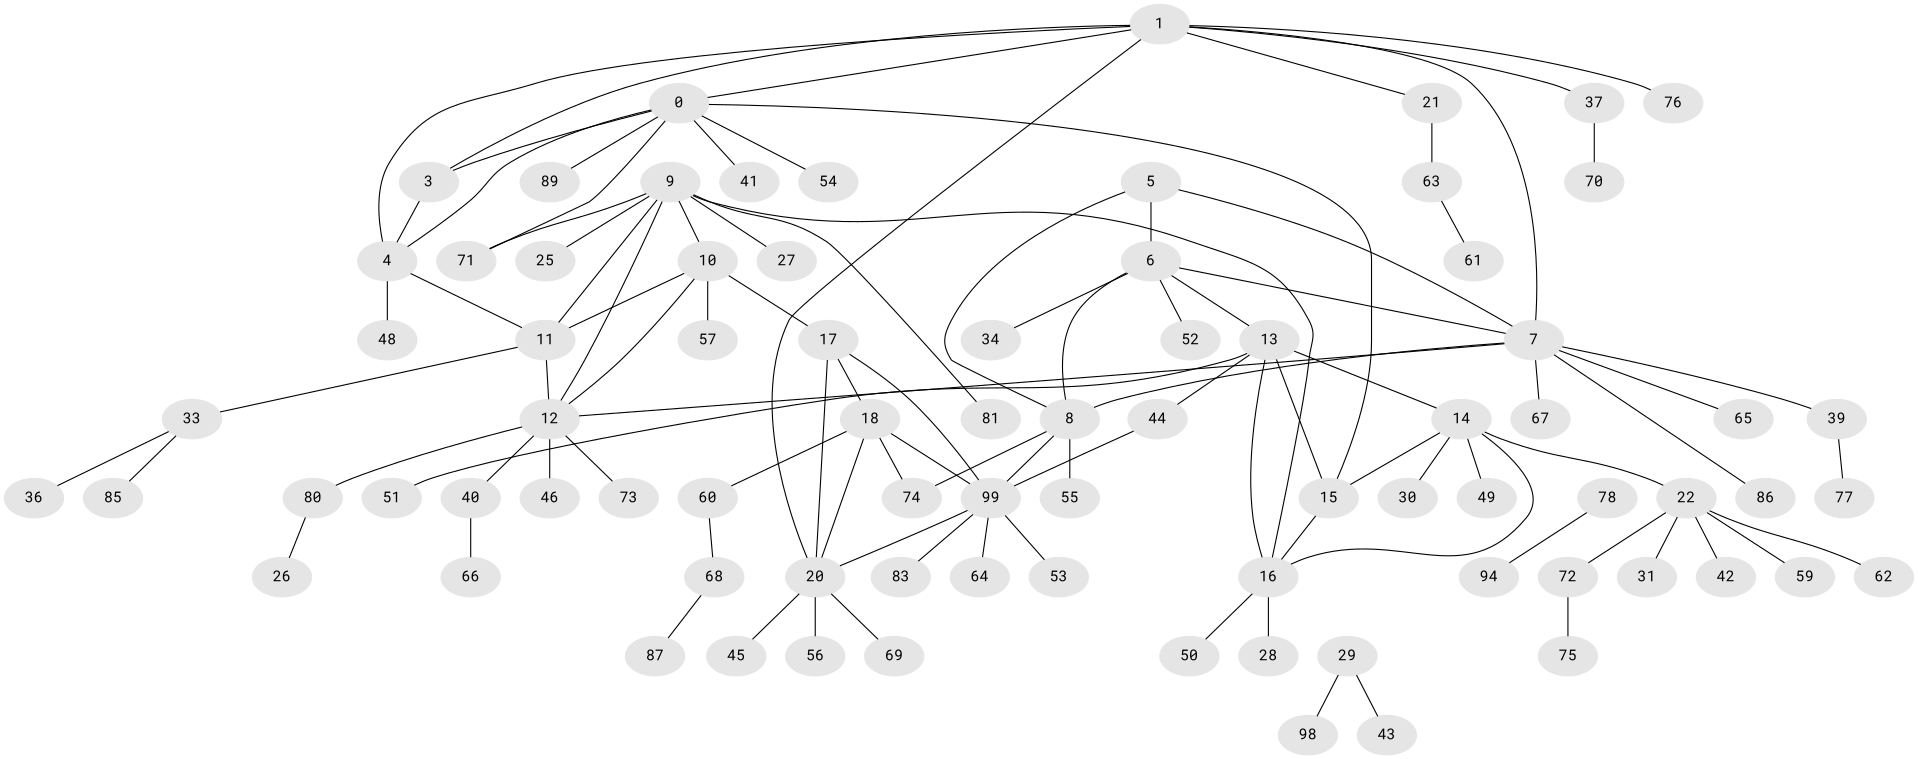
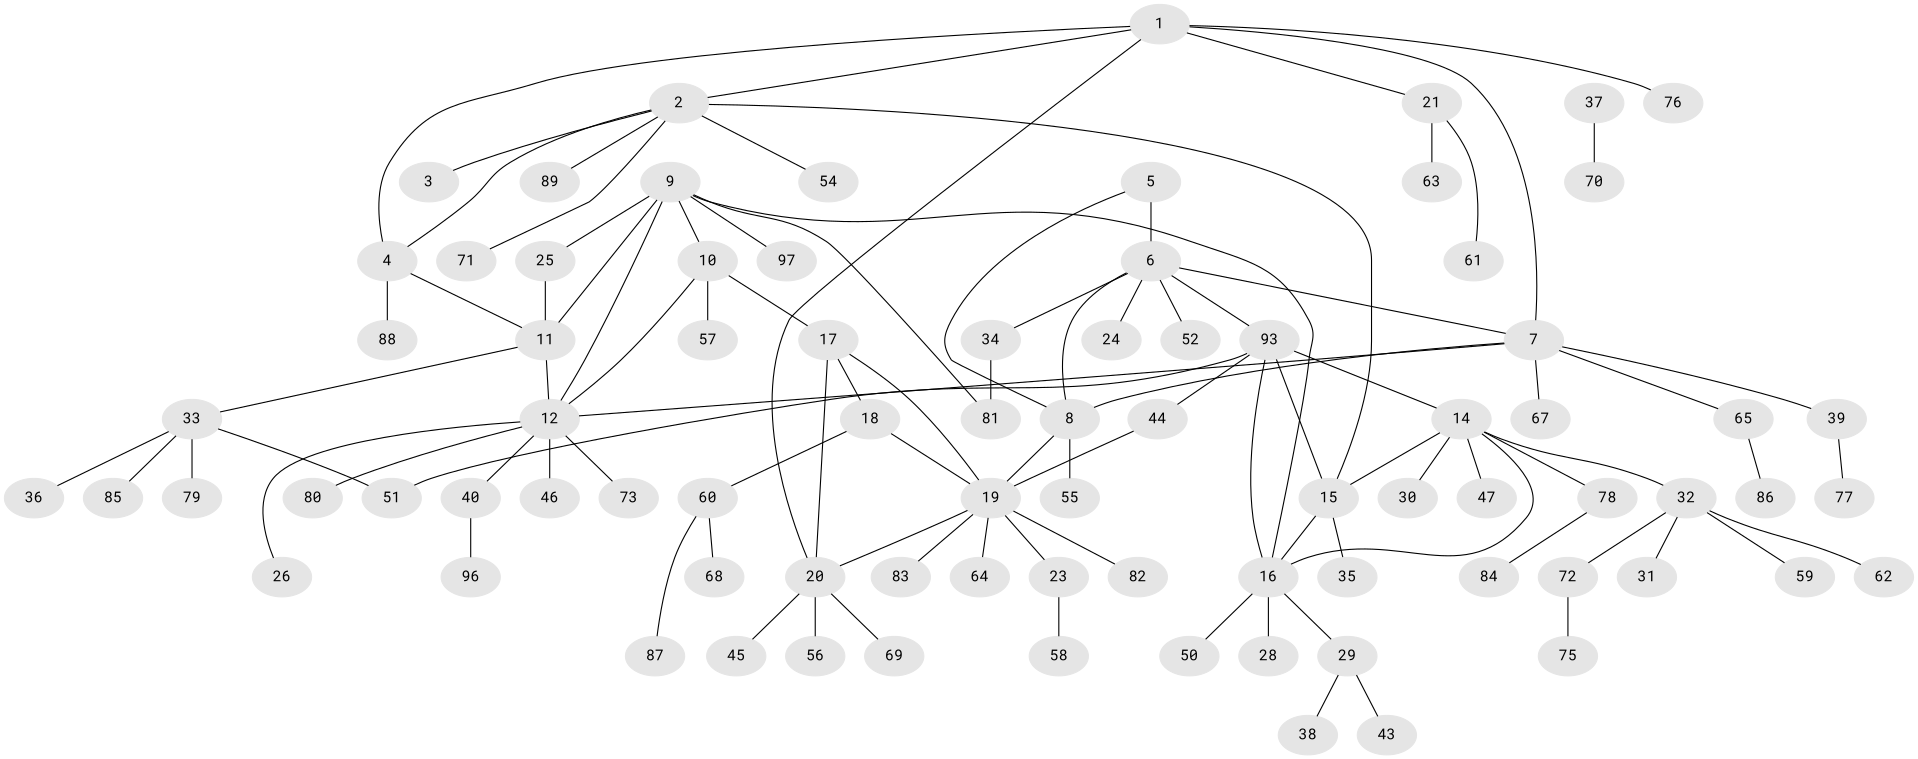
edge "1" -- "3": removed
edge "1" -- "37": removed
node "0": label "0" -> "2"
node "41": removed
edge "9" -- "71": removed
edge "3" -- "4": removed
edge "63" -- "61": now "21" -- "61"
edge "5" -- "7": removed
node "27": label "27" -> "97"
edge "10" -- "11": now "25" -- "11"
node "48": label "48" -> "88"
node "24": added
node "13": label "13" -> "93"
edge "34" -- "81": added
edge "7" -- "86": now "65" -- "86"
edge "33" -- "51": added
edge "14" -- "78": added
node "79": added
edge "18" -- "20": removed
node "74": removed
node "99": label "99" -> "19"
node "49": label "49" -> "47"
node "22": label "22" -> "32"
edge "80" -- "26": now "12" -- "26"
node "66": label "66" -> "96"
node "53": label "53" -> "23"
node "82": added
node "35": added
node "94": label "94" -> "84"
node "42": removed
edge "68" -- "87": now "60" -- "87"
edge "16" -- "29": added
node "58": added
node "98": label "98" -> "38"
